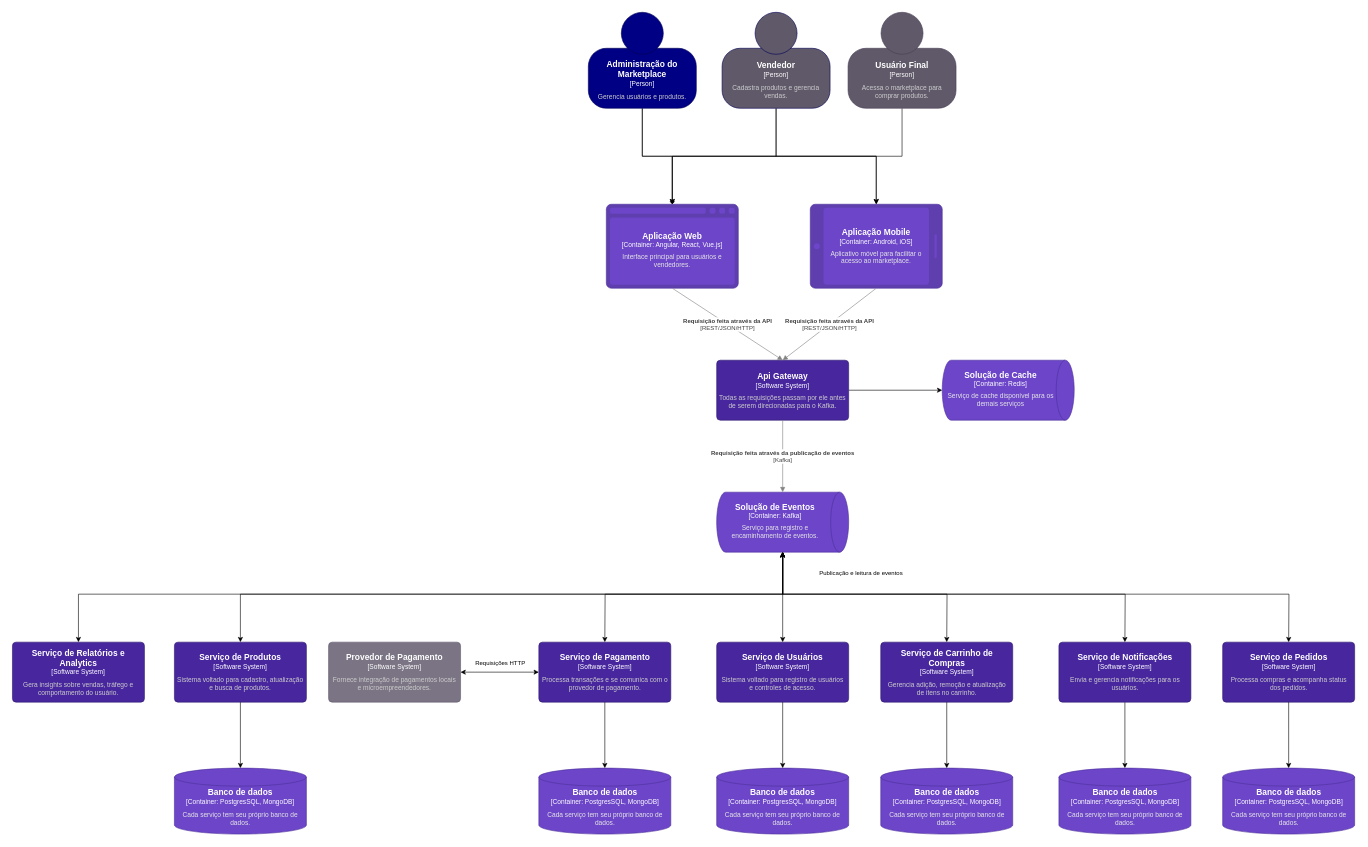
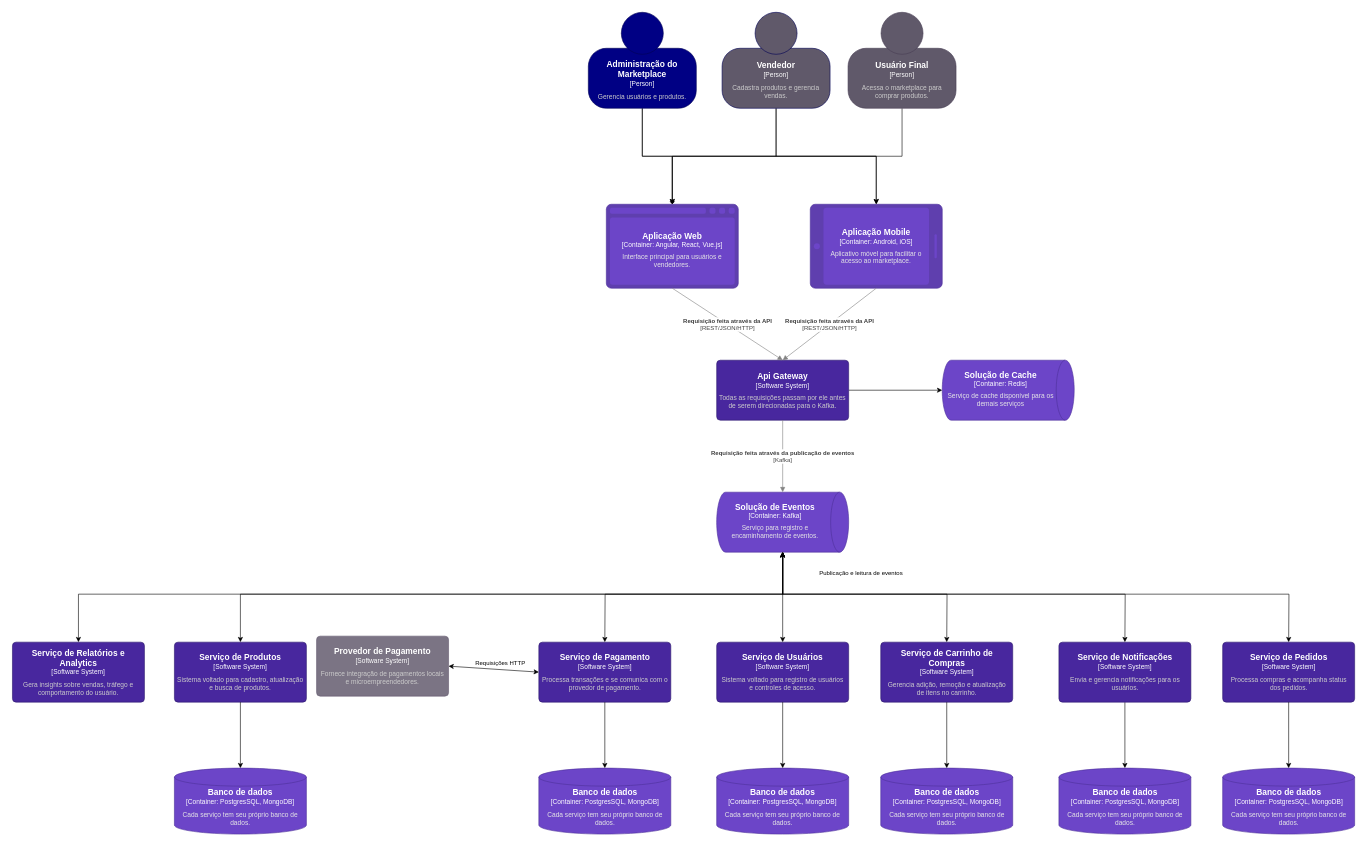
node "Provedor de Pagamento [Software System] Fornece integração de pagamentos locais e microempreendedores.": moved (395, 672) -> (383, 666)
